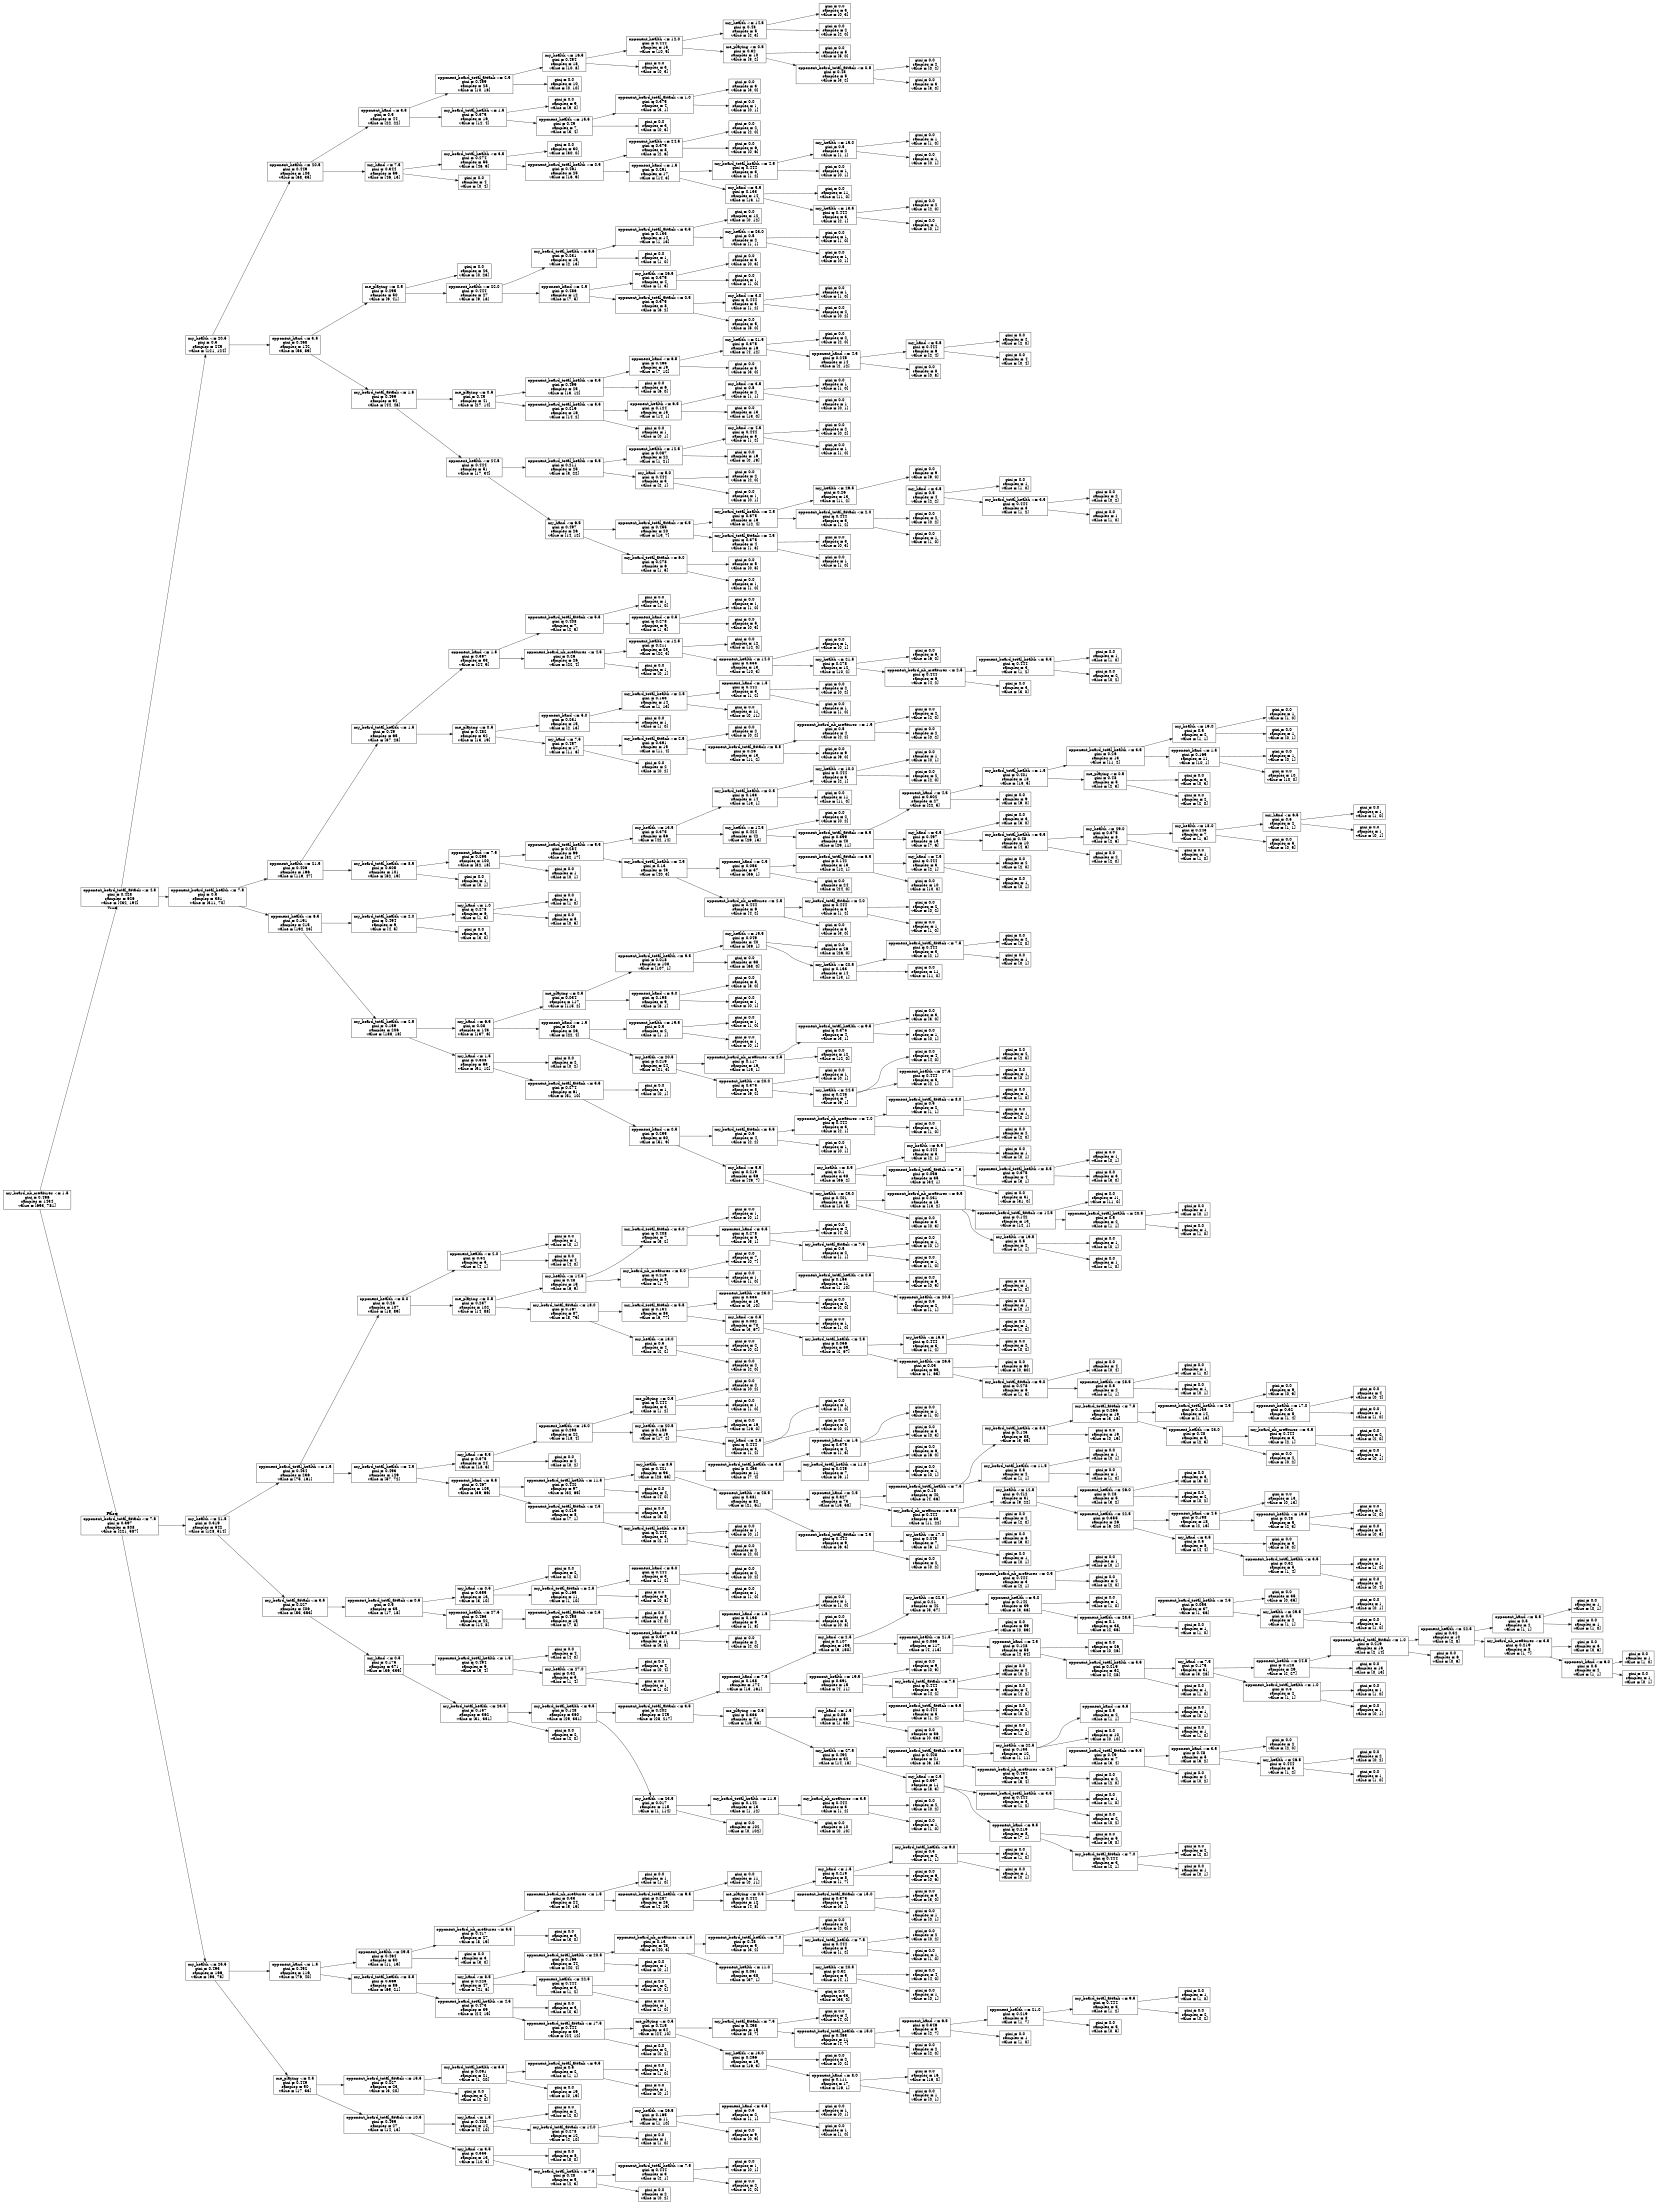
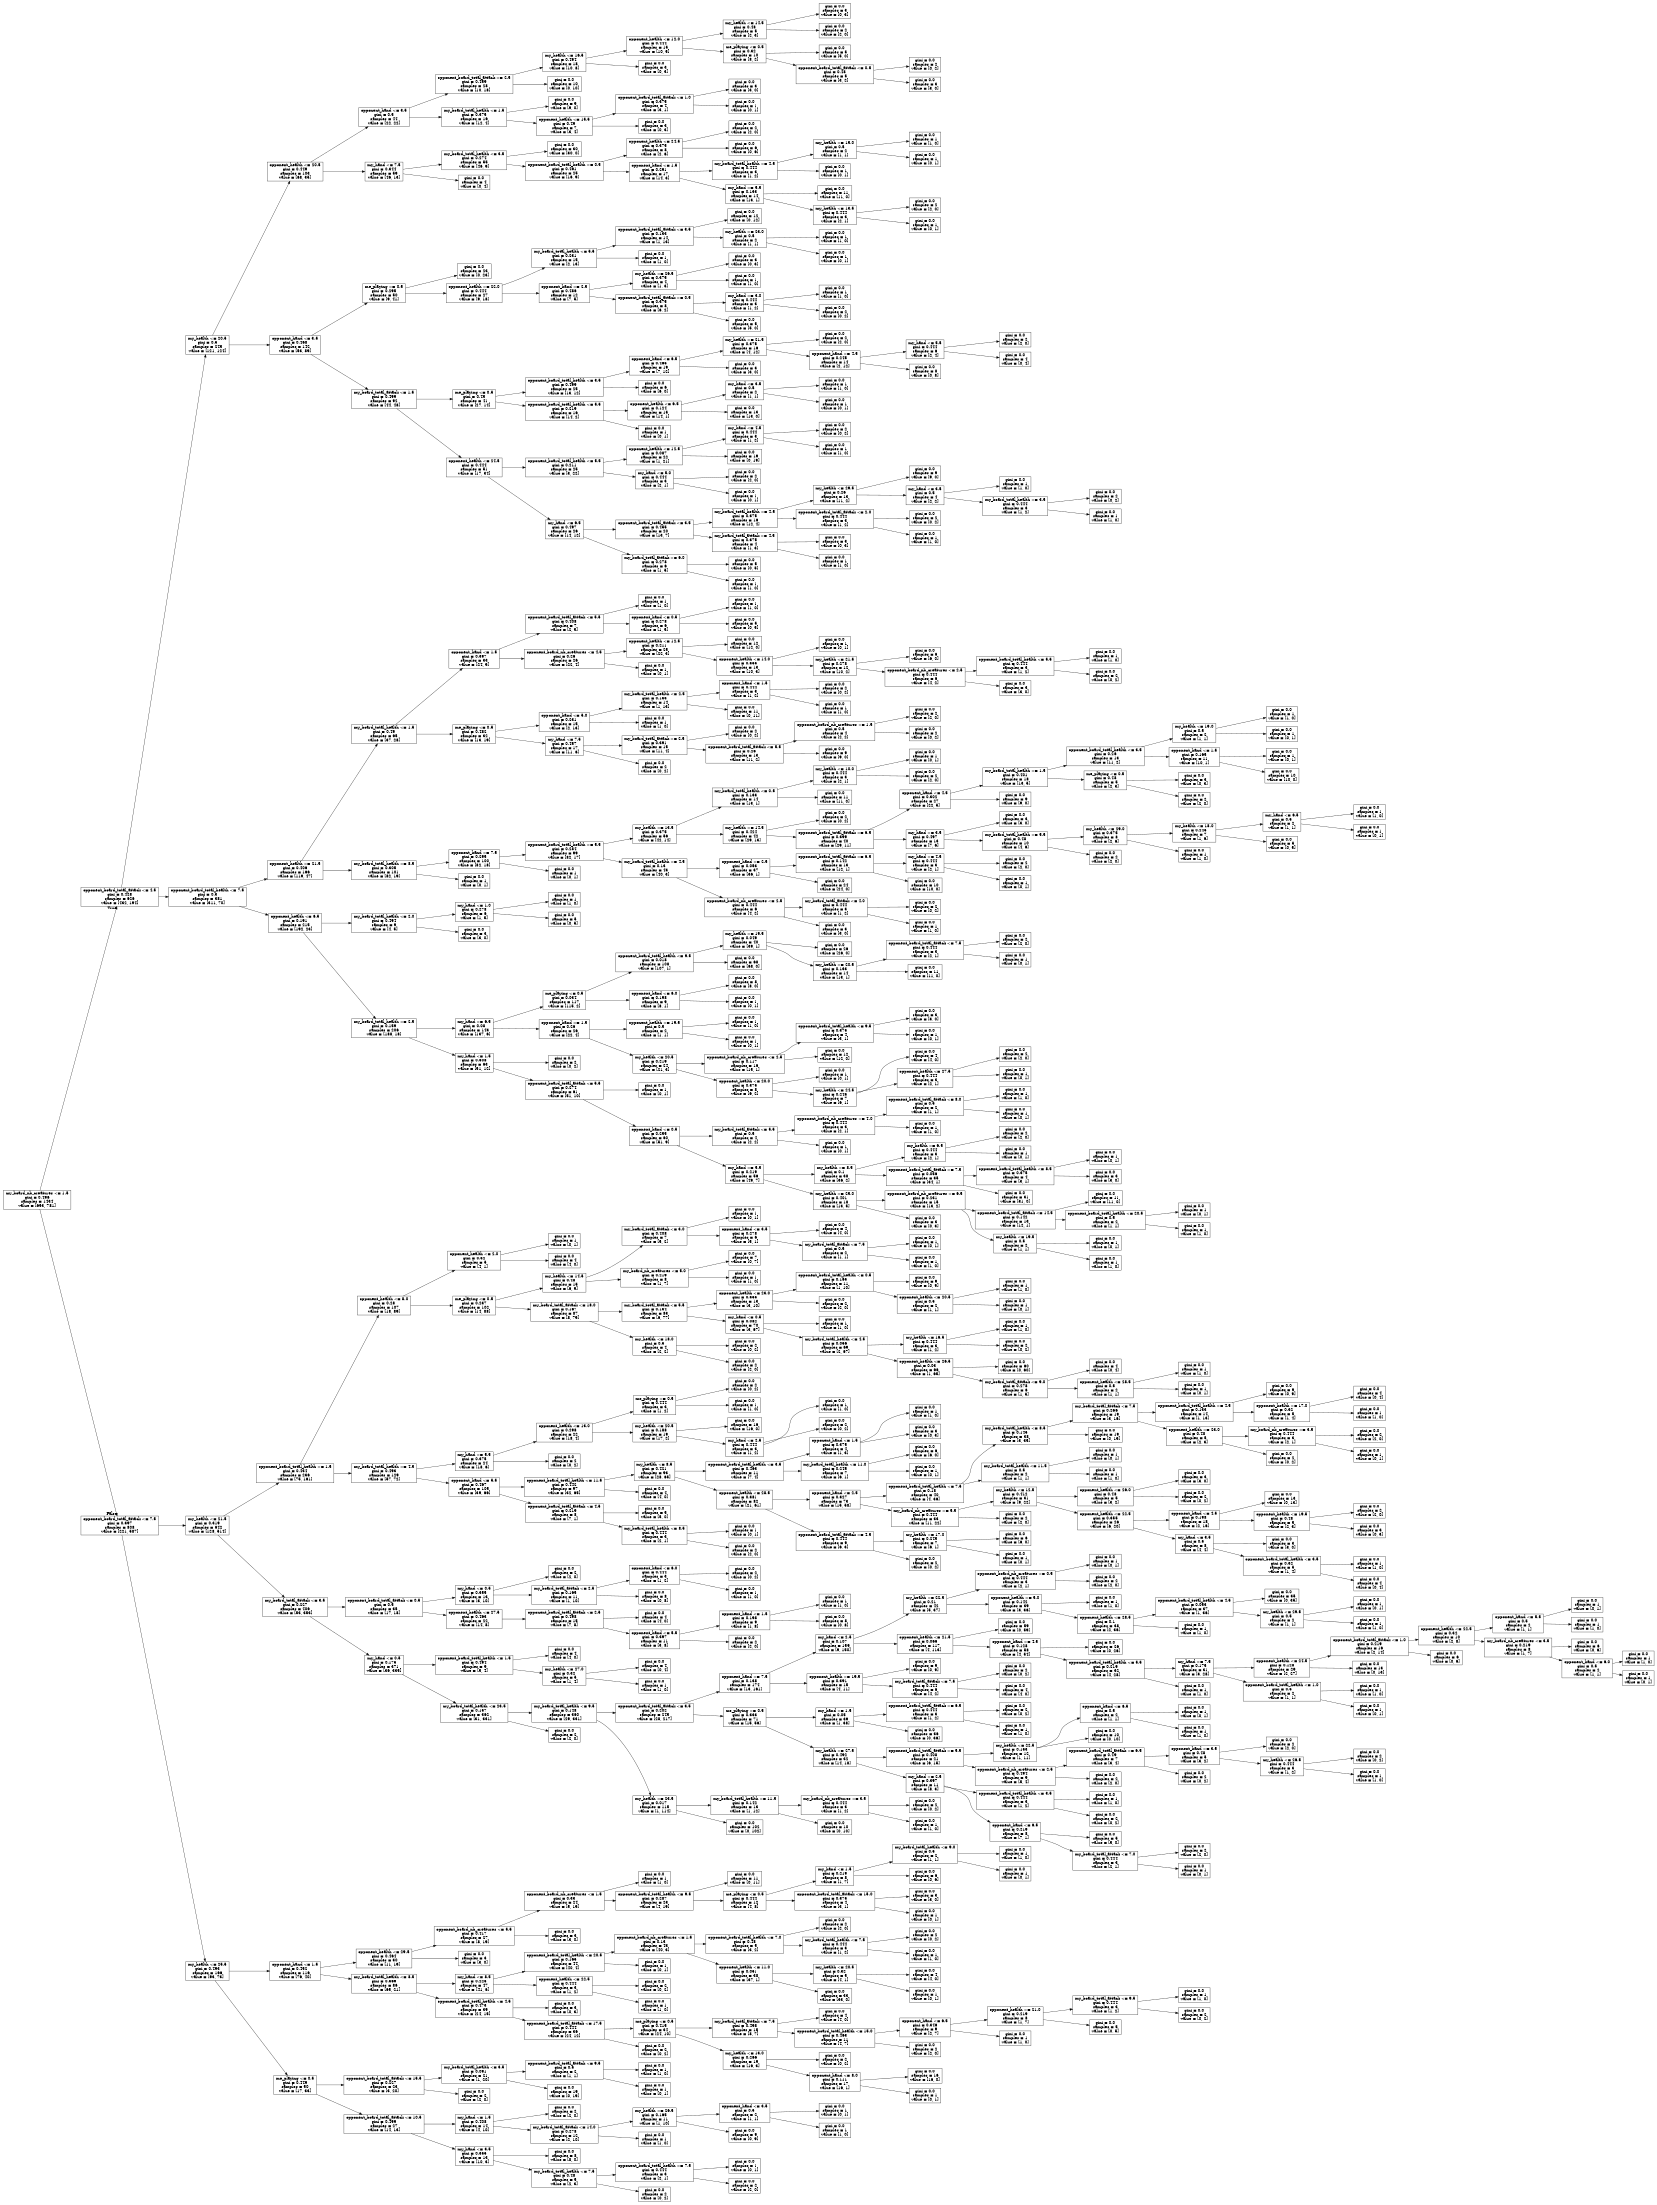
edge "my_health <= 29.5 gini = 0.26 samples = 13 value = [11, 2]" -> "my_hand <= 3.5 gini = 0.5 samples = 4 value = [2, 2]": added
